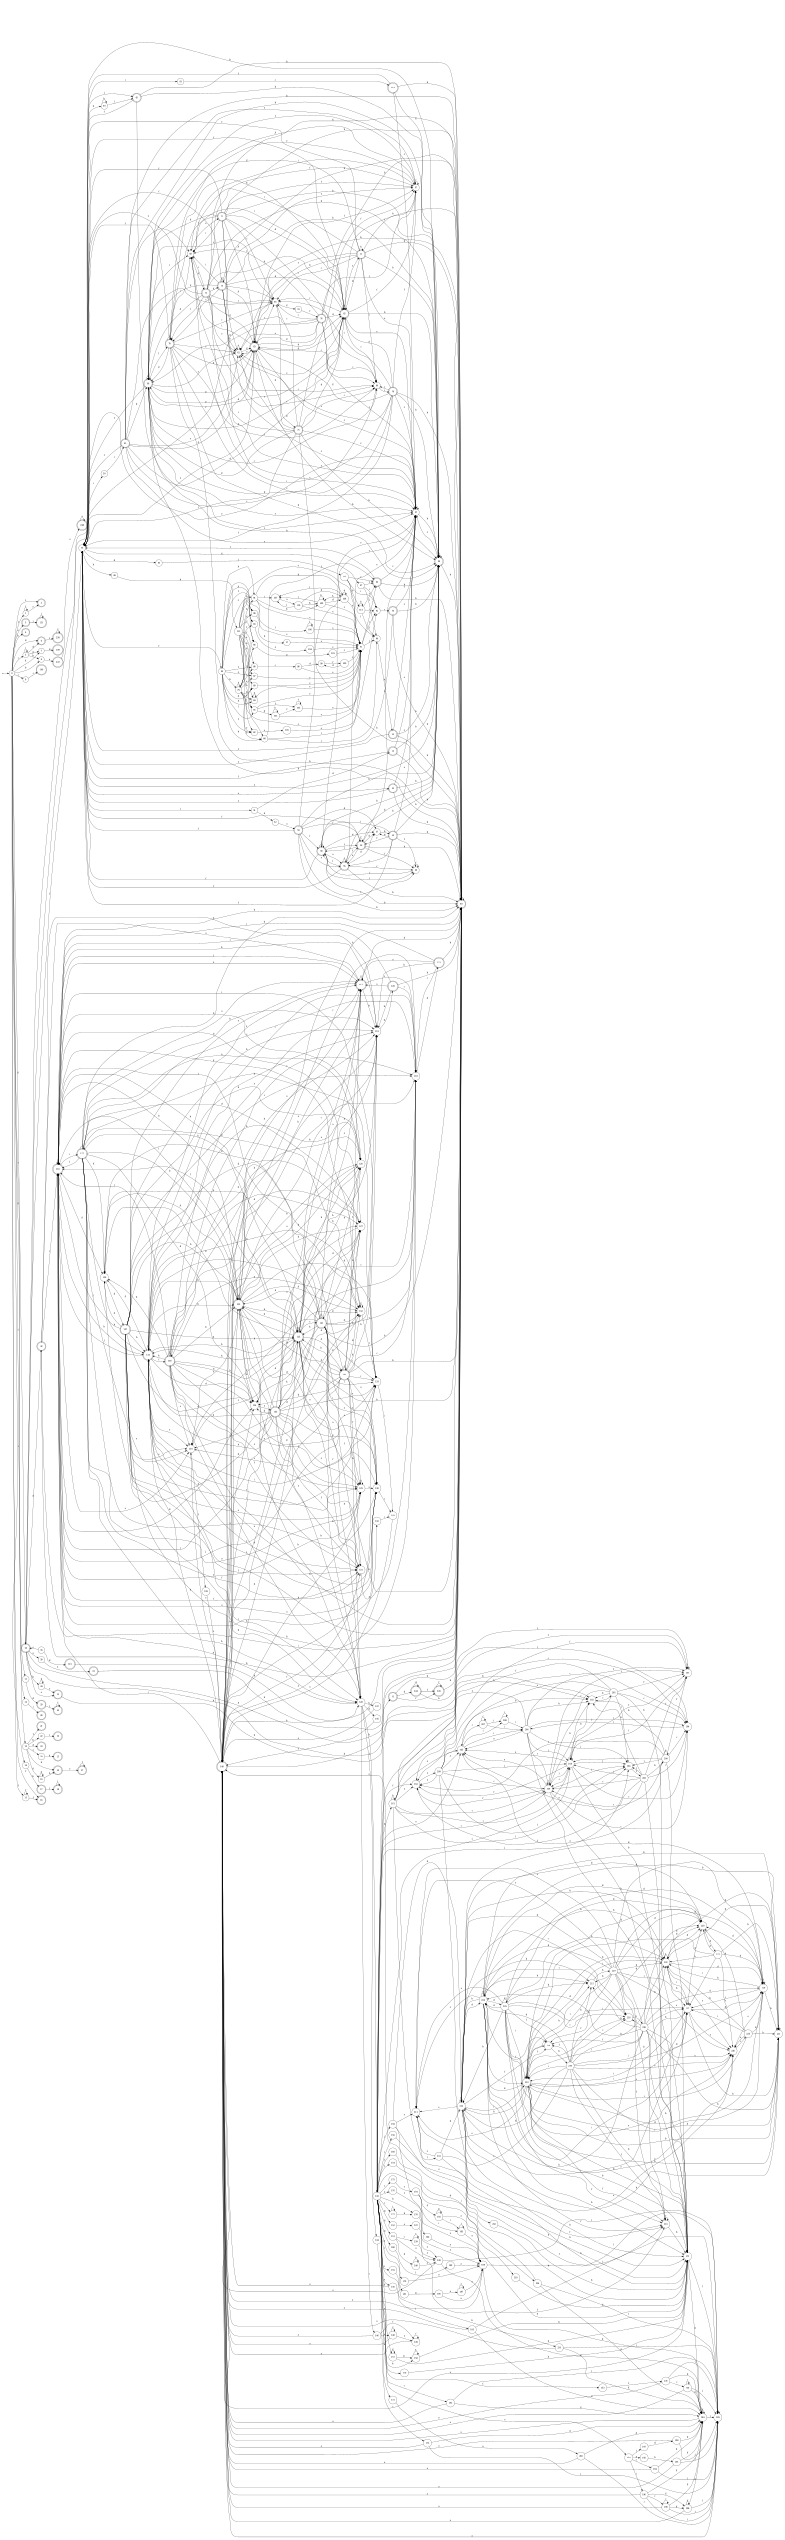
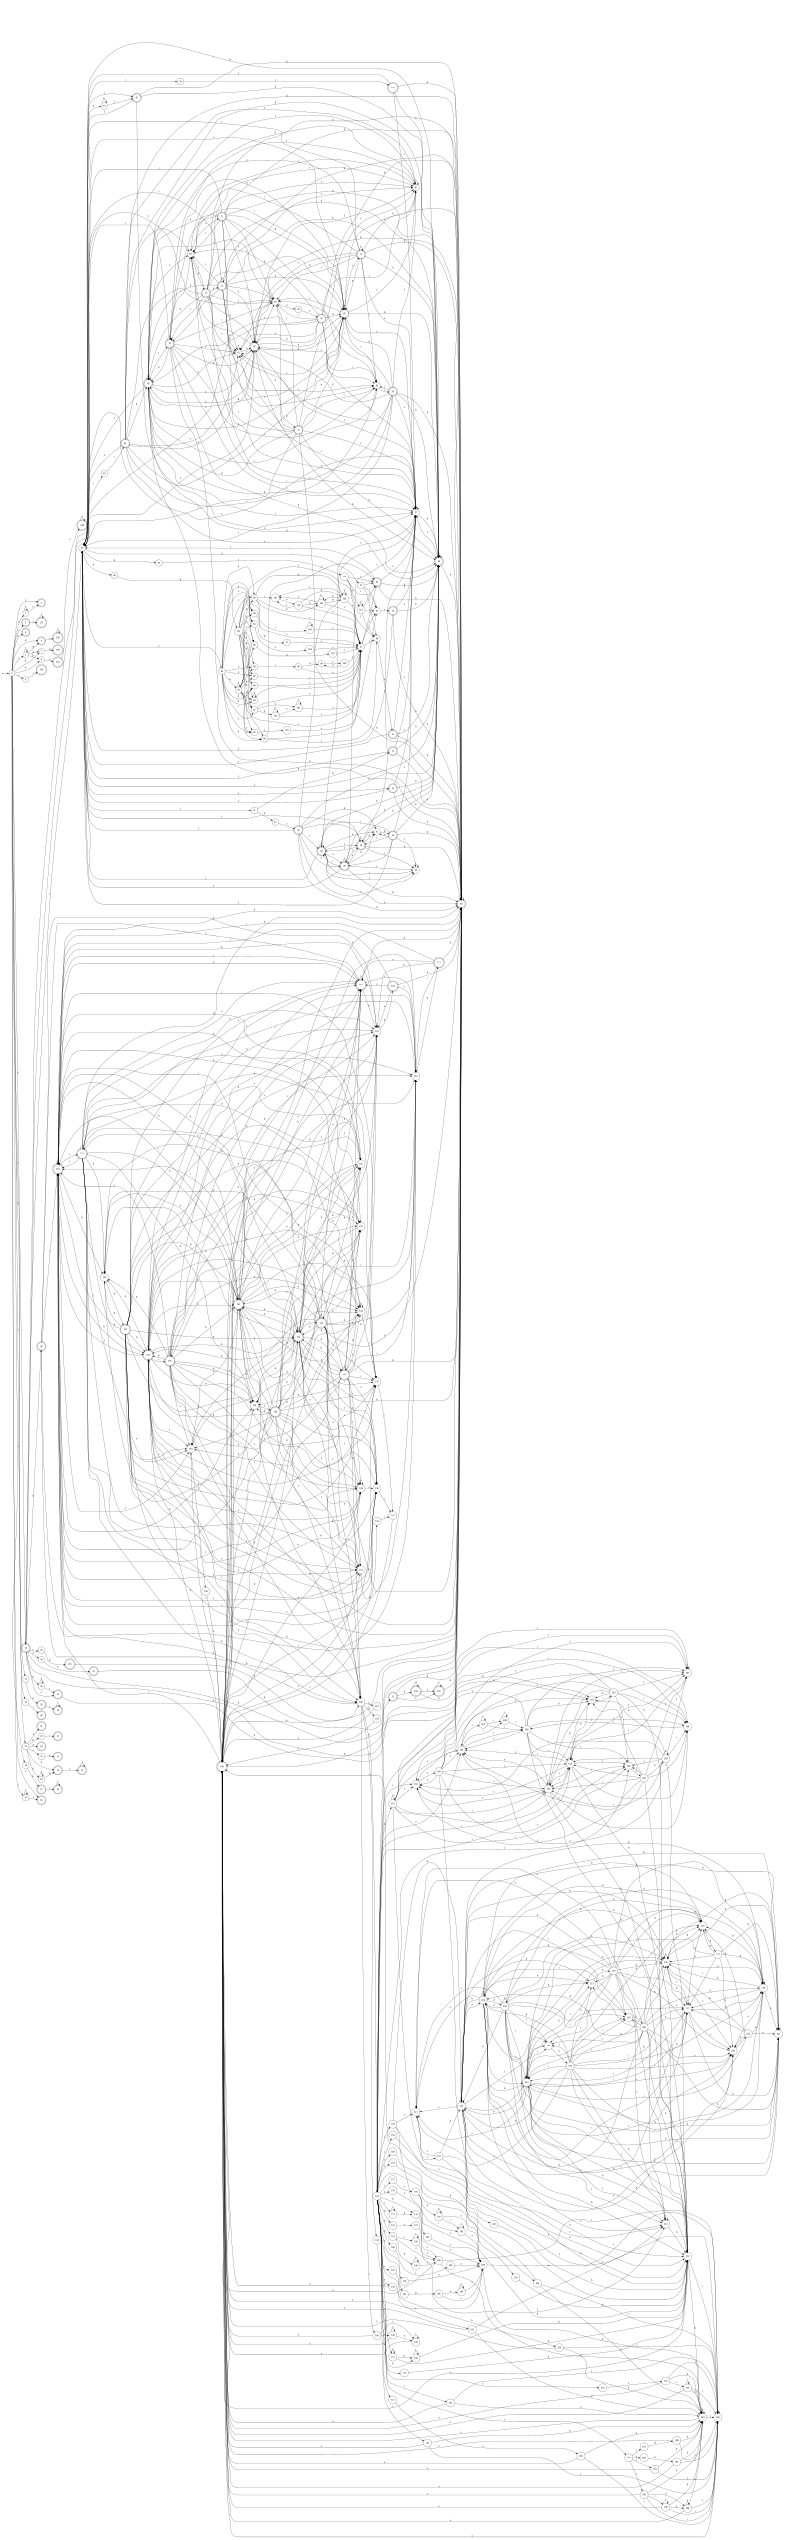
edge "33" -> "10": reversed
